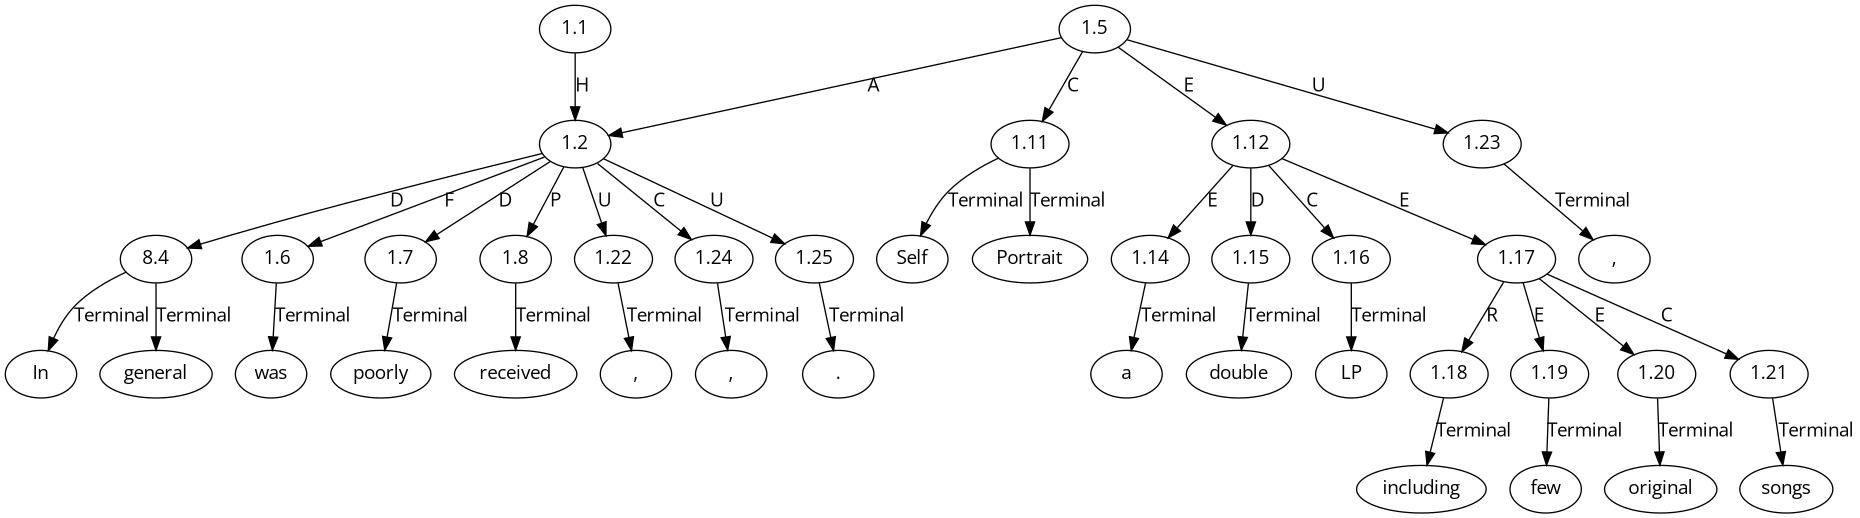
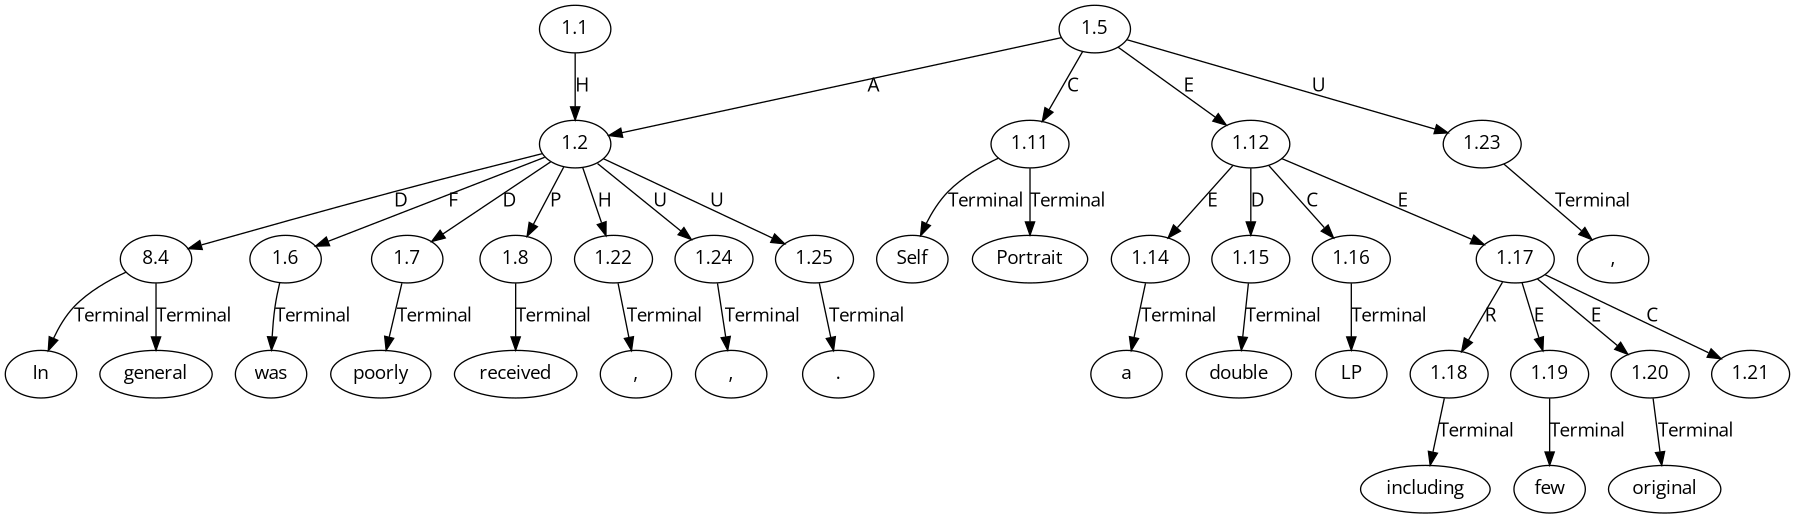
edge "1.2" -> "1.22": label "U" -> "H"
edge "1.2" -> "1.24": label "C" -> "U"
node "songs": removed
